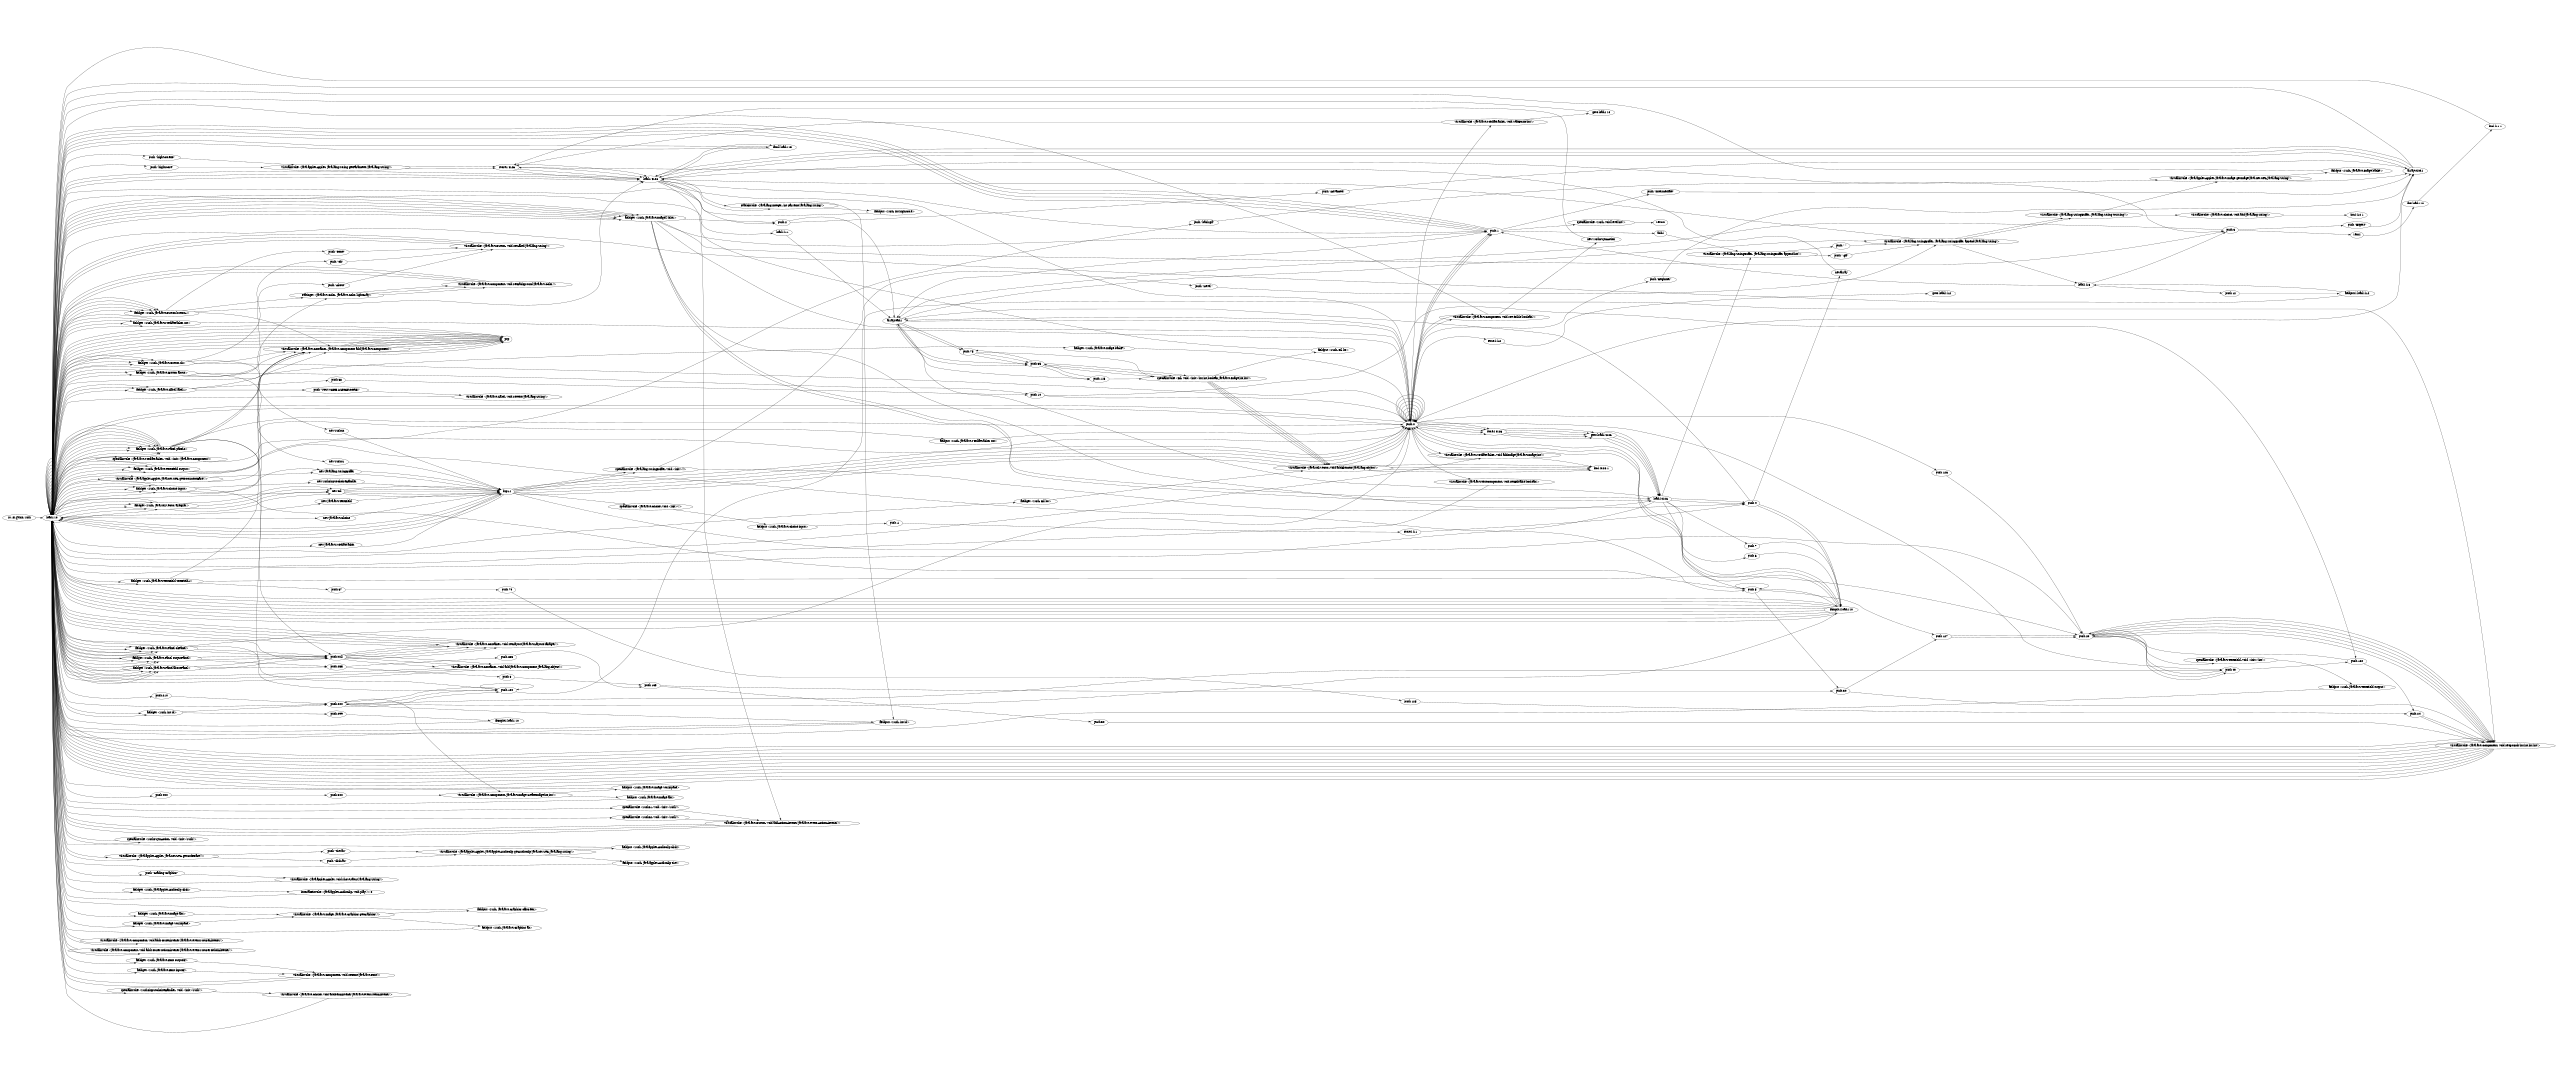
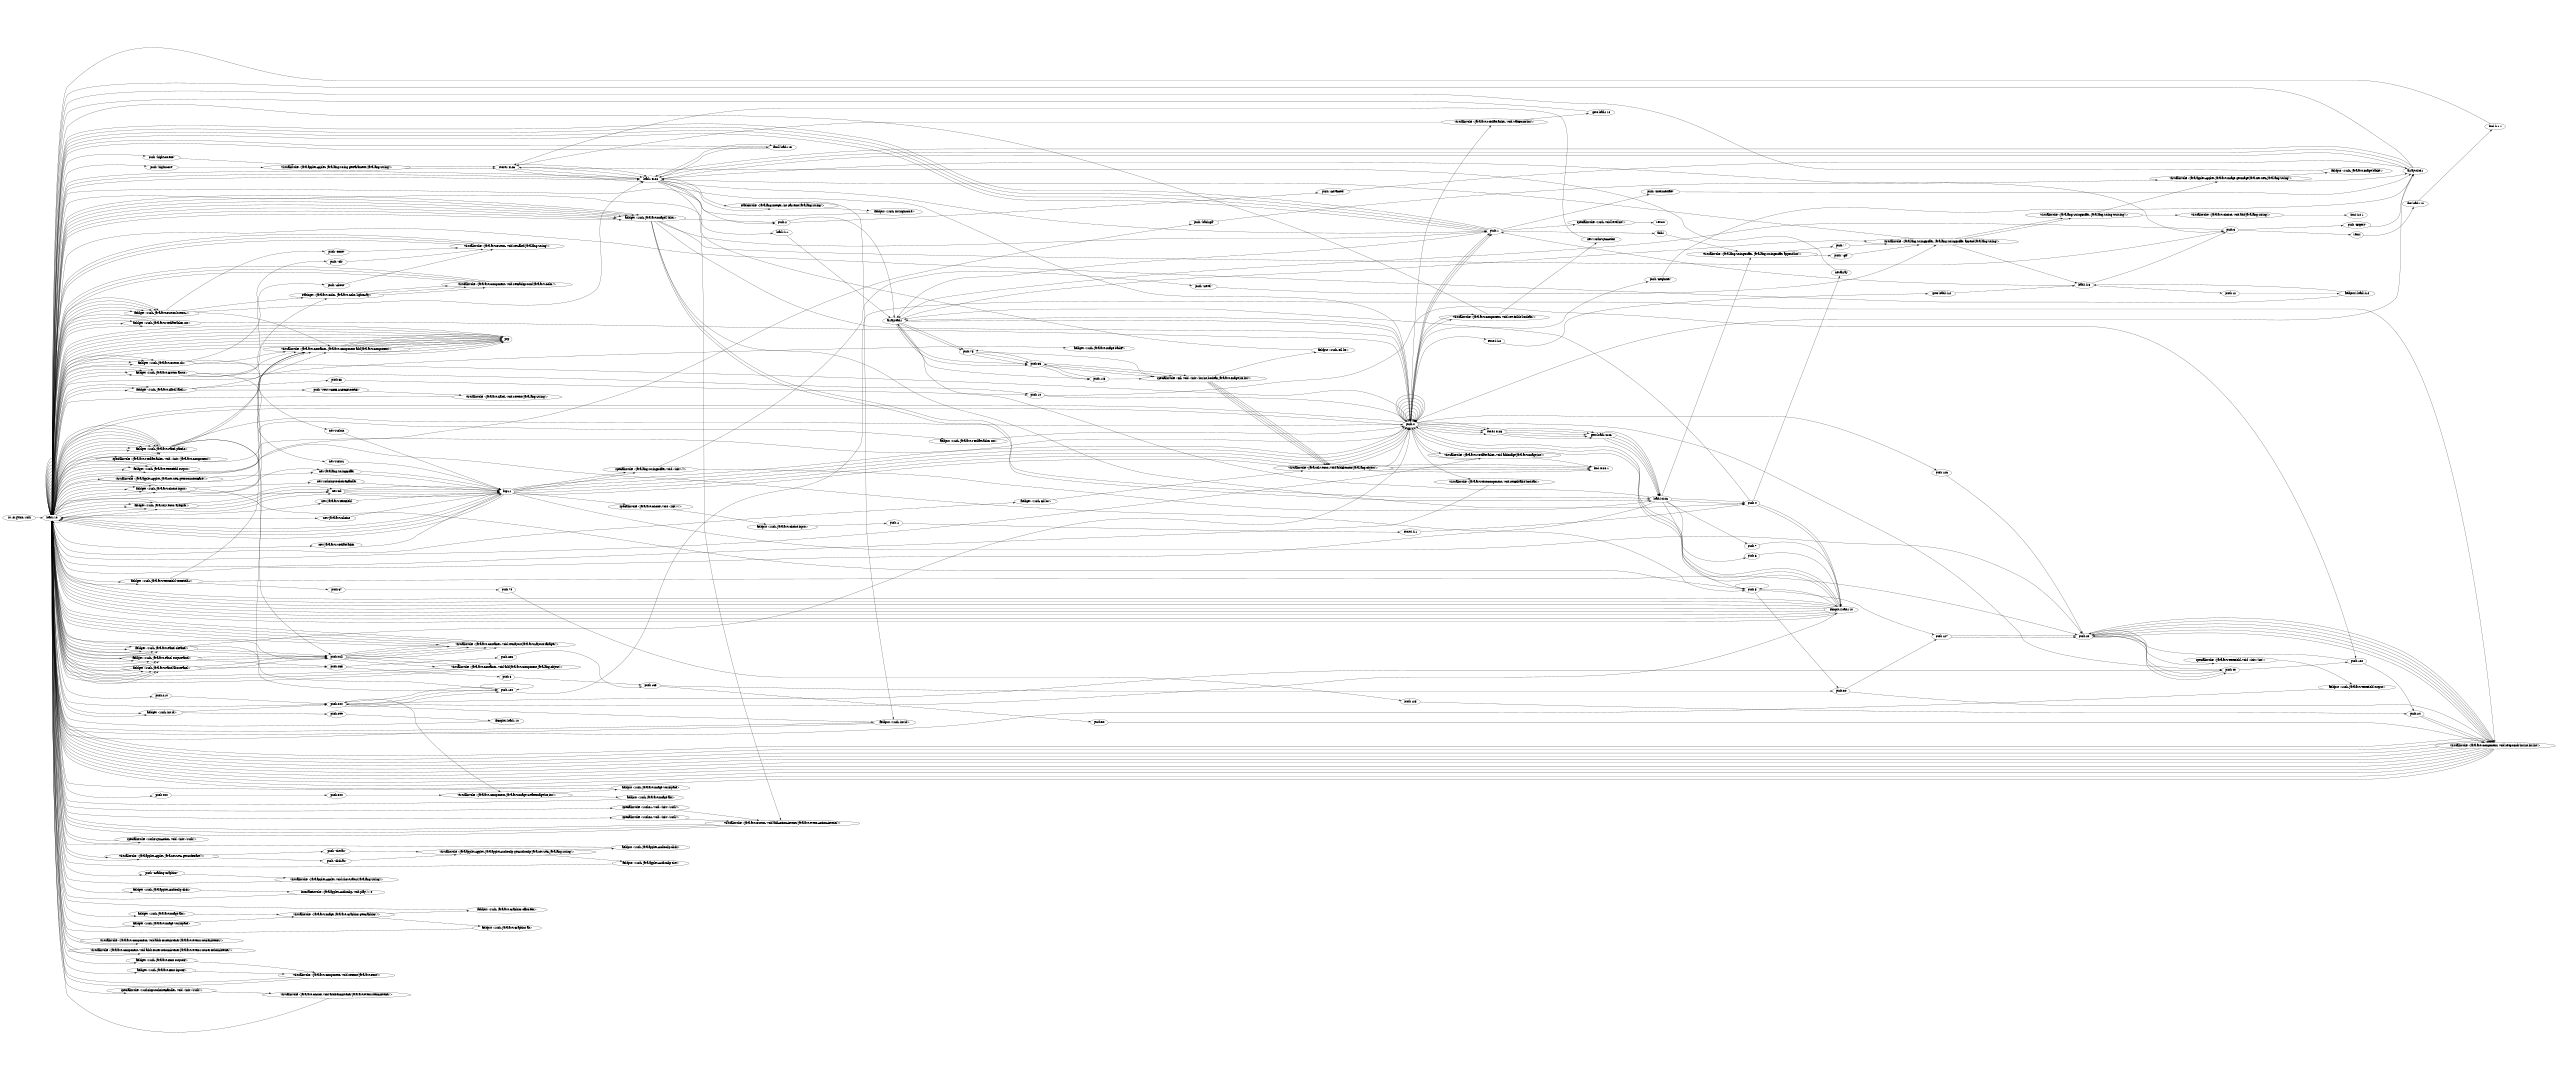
edge "goto load.i i12" -> "load.i i13": added
edge "fieldget <rush: java.awt.Image backP>" -> "push 0": removed
